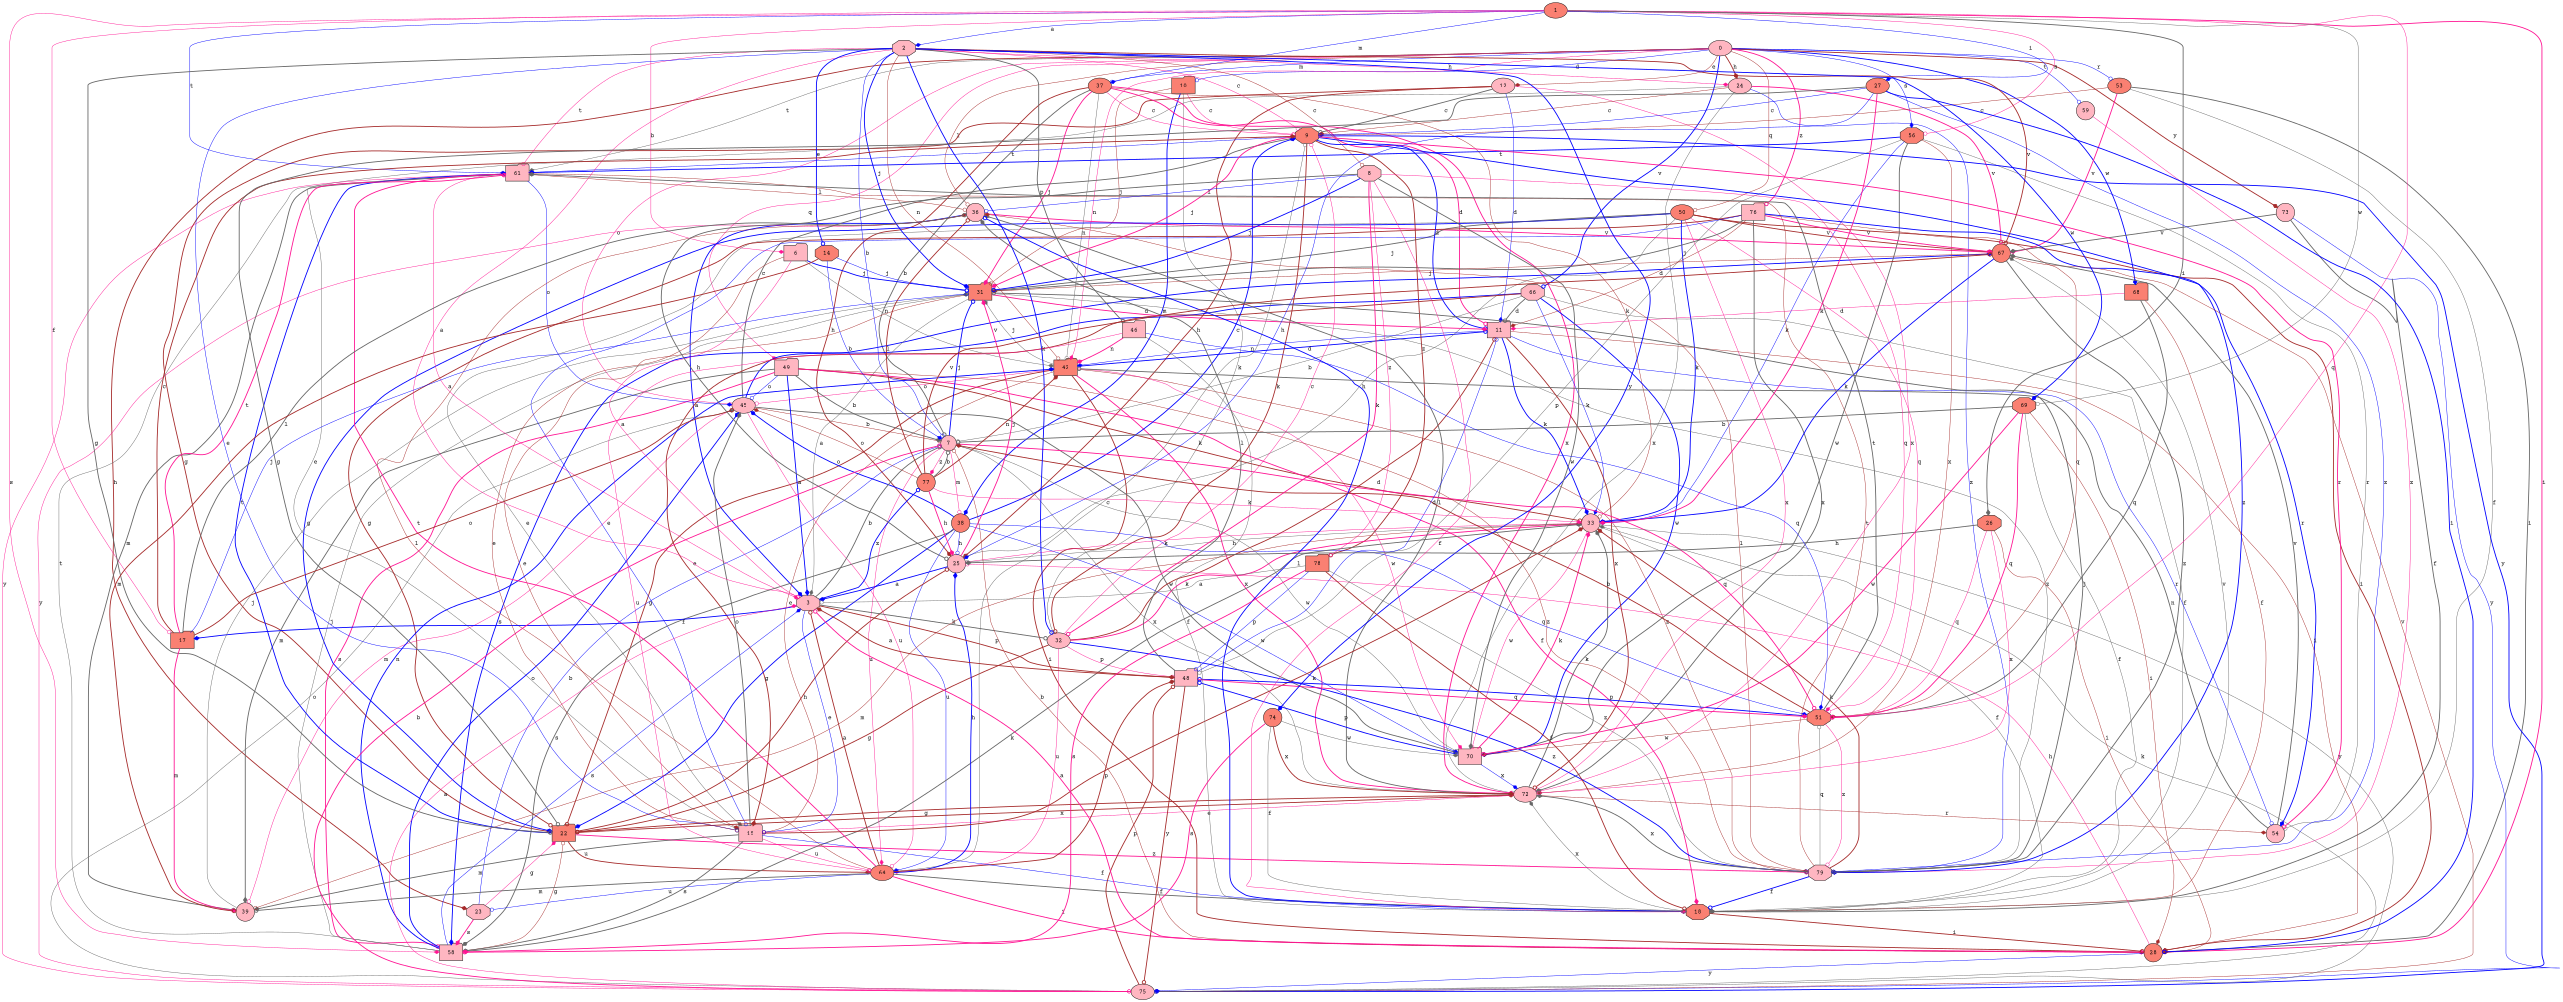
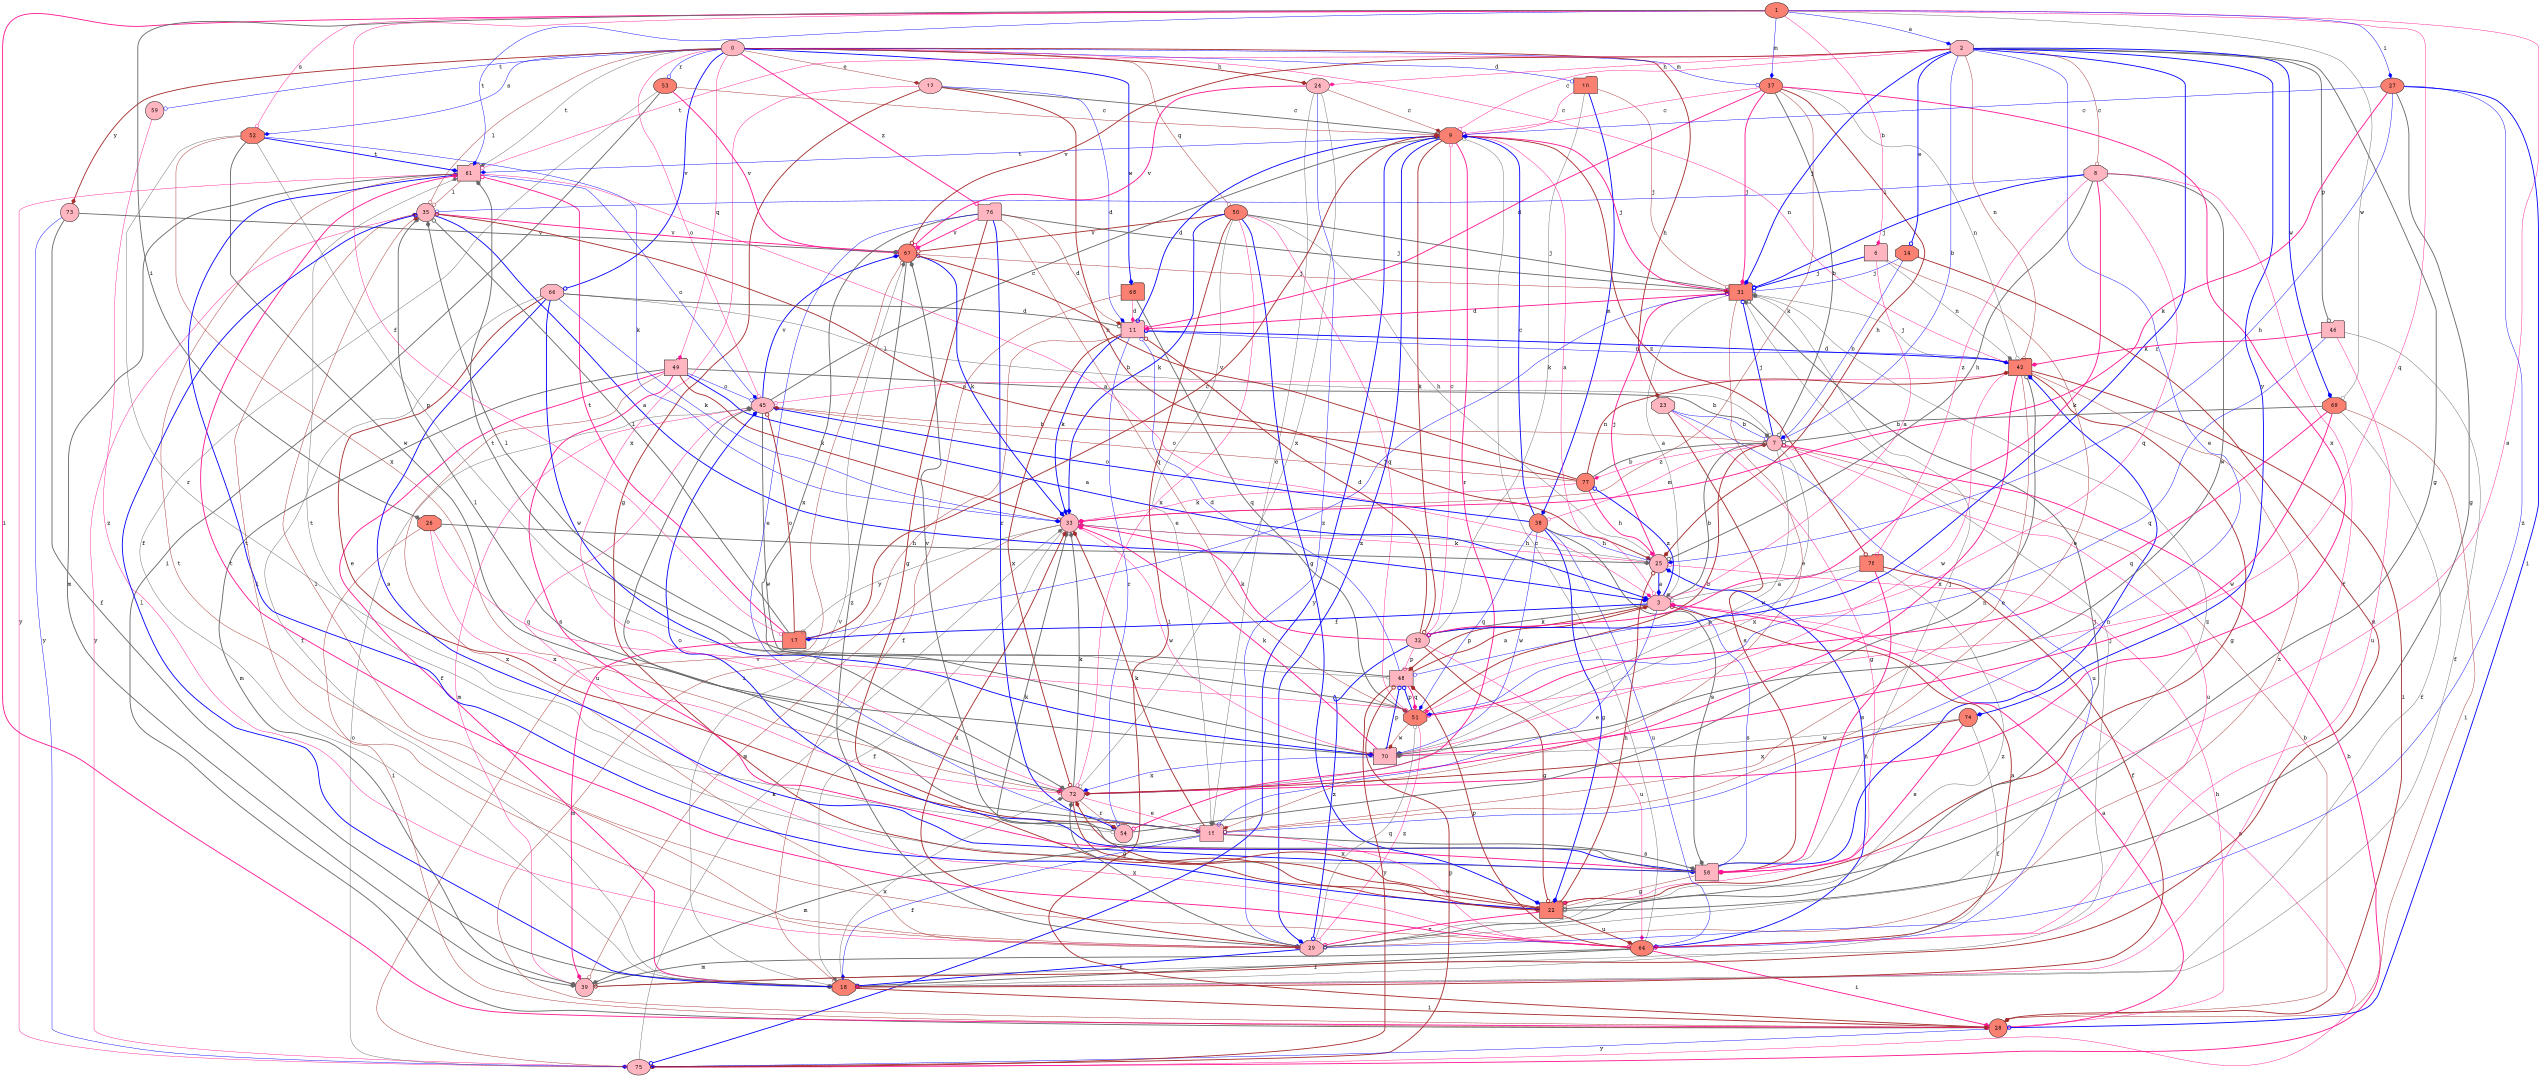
node "56": label "56" -> "52"
node "36": label "36" -> "35"
edge "2" -> "3": now "9" -> "3"
edge "46" -> "42": label "n" -> "r"
edge "25" -> "31": arrowhead diamond -> odot
edge "7" -> "51": removed, label "q"
node "79": label "79" -> "29"
edge "64" -> "23": reversed
edge "23" -> "58": color deeppink -> brown
edge "33" -> "75": now "33" -> "17"
